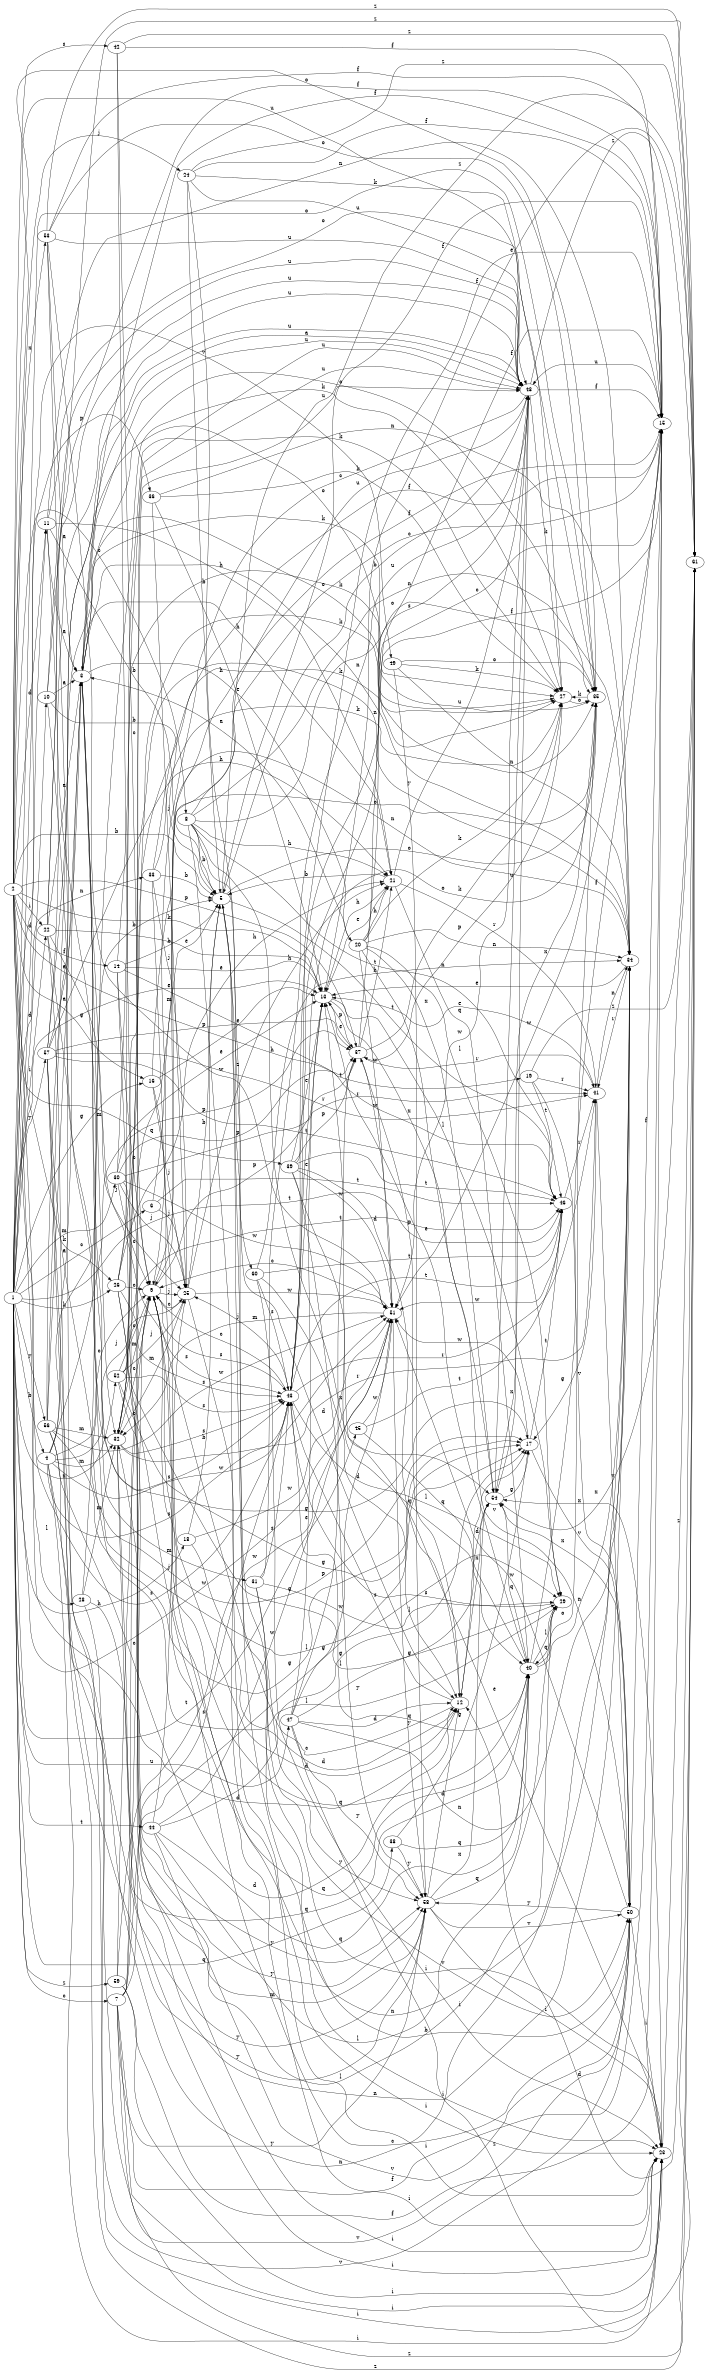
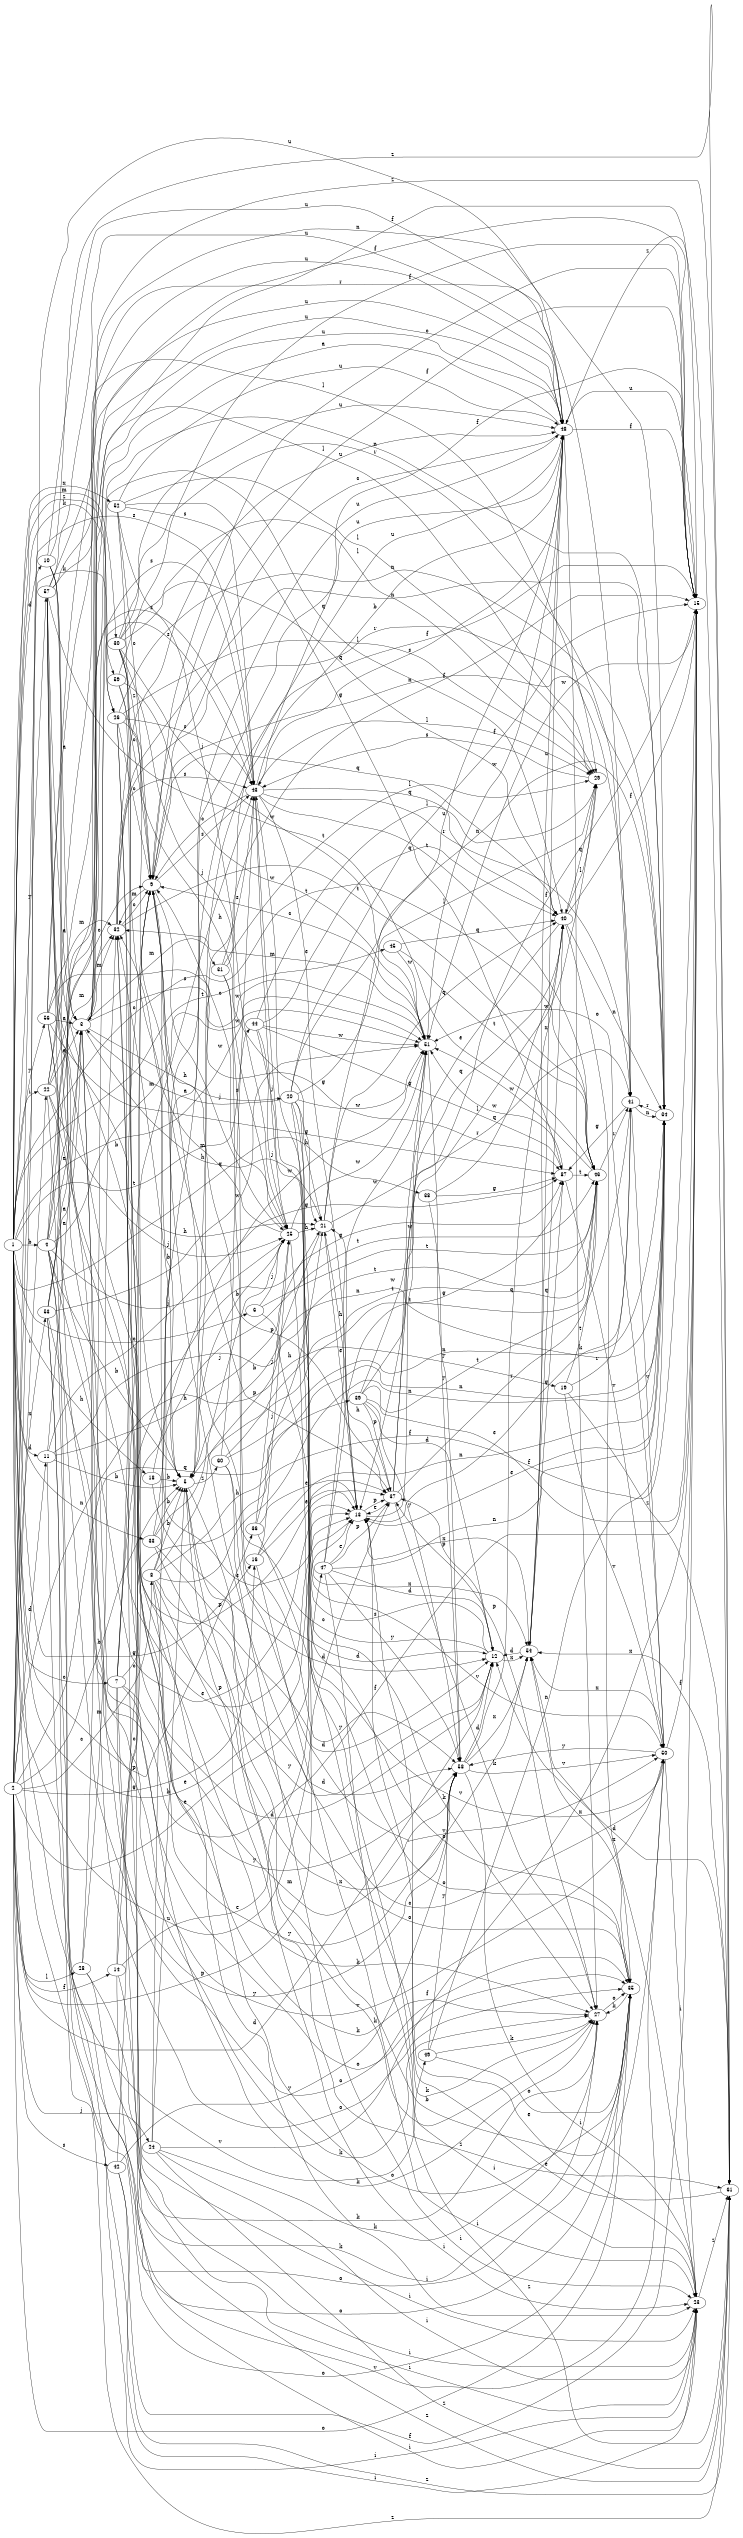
edge "30" -> "29": added, label "l"
edge "43" -> "15": label "c" -> "f"
edge "2" -> "13": label "k" -> "e"
edge "14" -> "5": now "9" -> "5"
edge "39" -> "13": removed, label "e"
edge "30" -> "9": label "c" -> "z"
node "17": label "17" -> "87"
